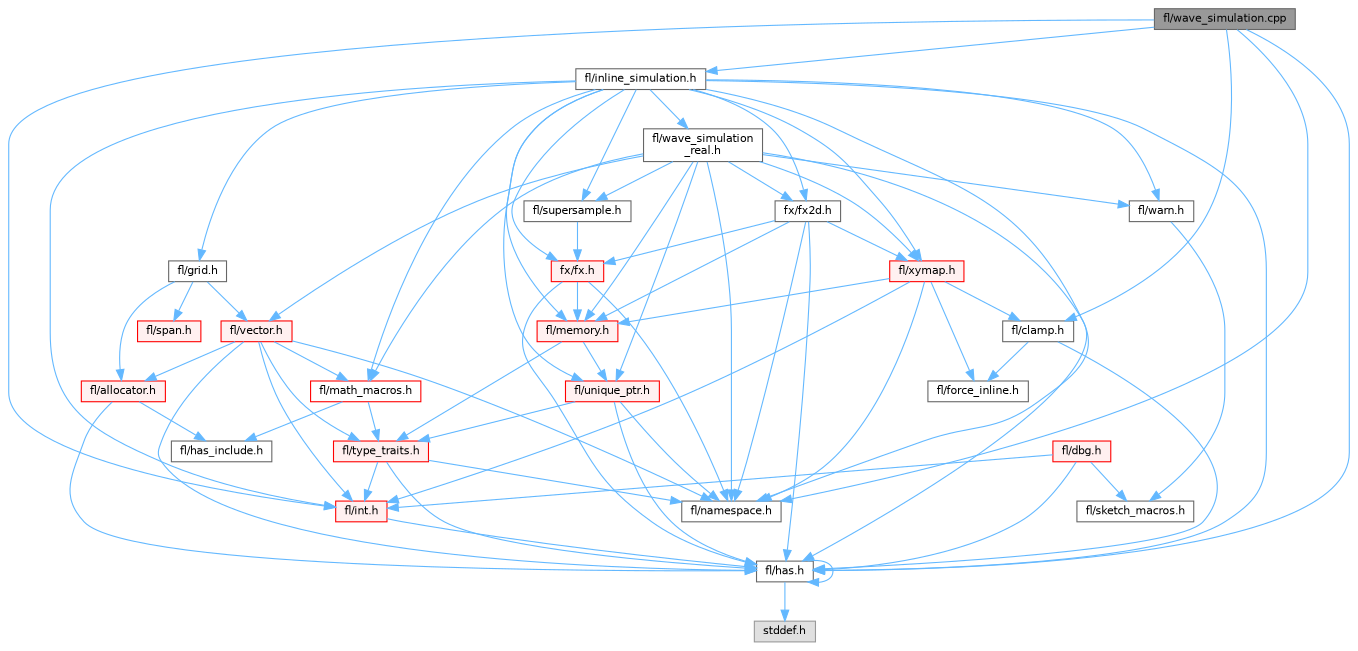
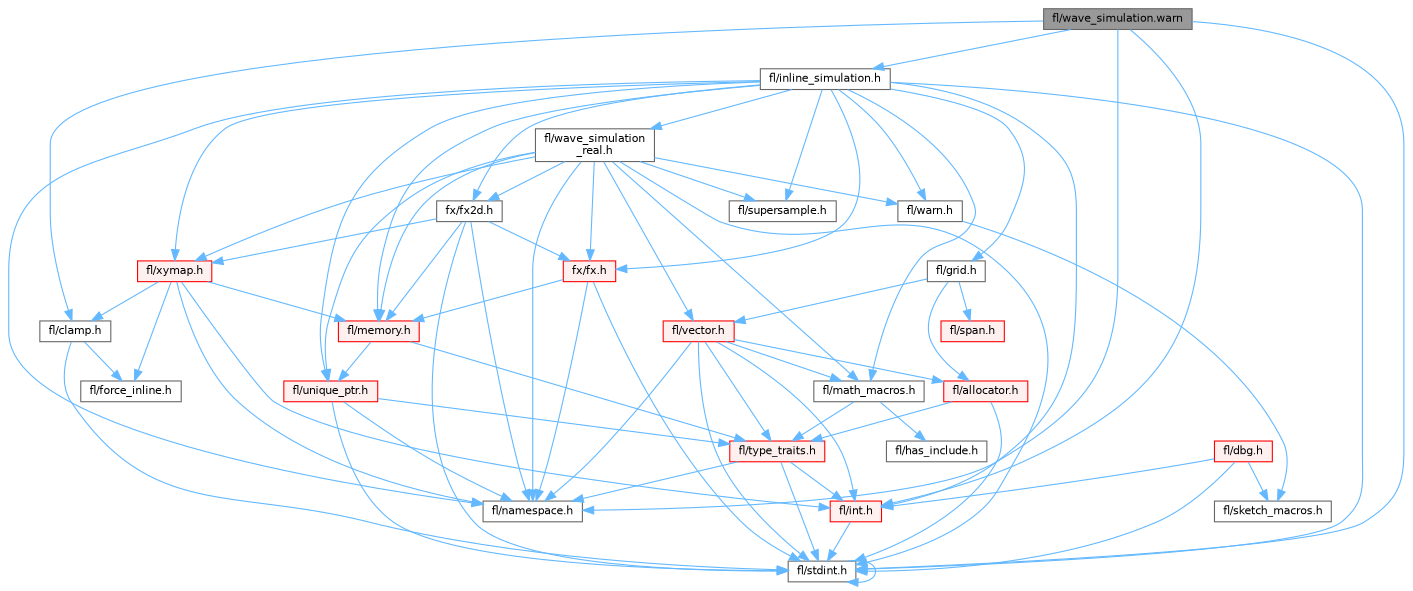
node "fl/wave_simulation.cpp": label "fl/wave_simulation.cpp" -> "fl/wave_simulation.warn"
edge "fl/supersample.h" -> "fx/fx.h": now "fl/wave_simulation _real.h" -> "fx/fx.h"
node "fl/math_macros.h": color red -> grey40
edge "fl/allocator.h" -> "fl/has_include.h": now "fl/allocator.h" -> "fl/type_traits.h"
node "fl/has.h": label "fl/has.h" -> "fl/stdint.h"
node "stddef.h": removed
